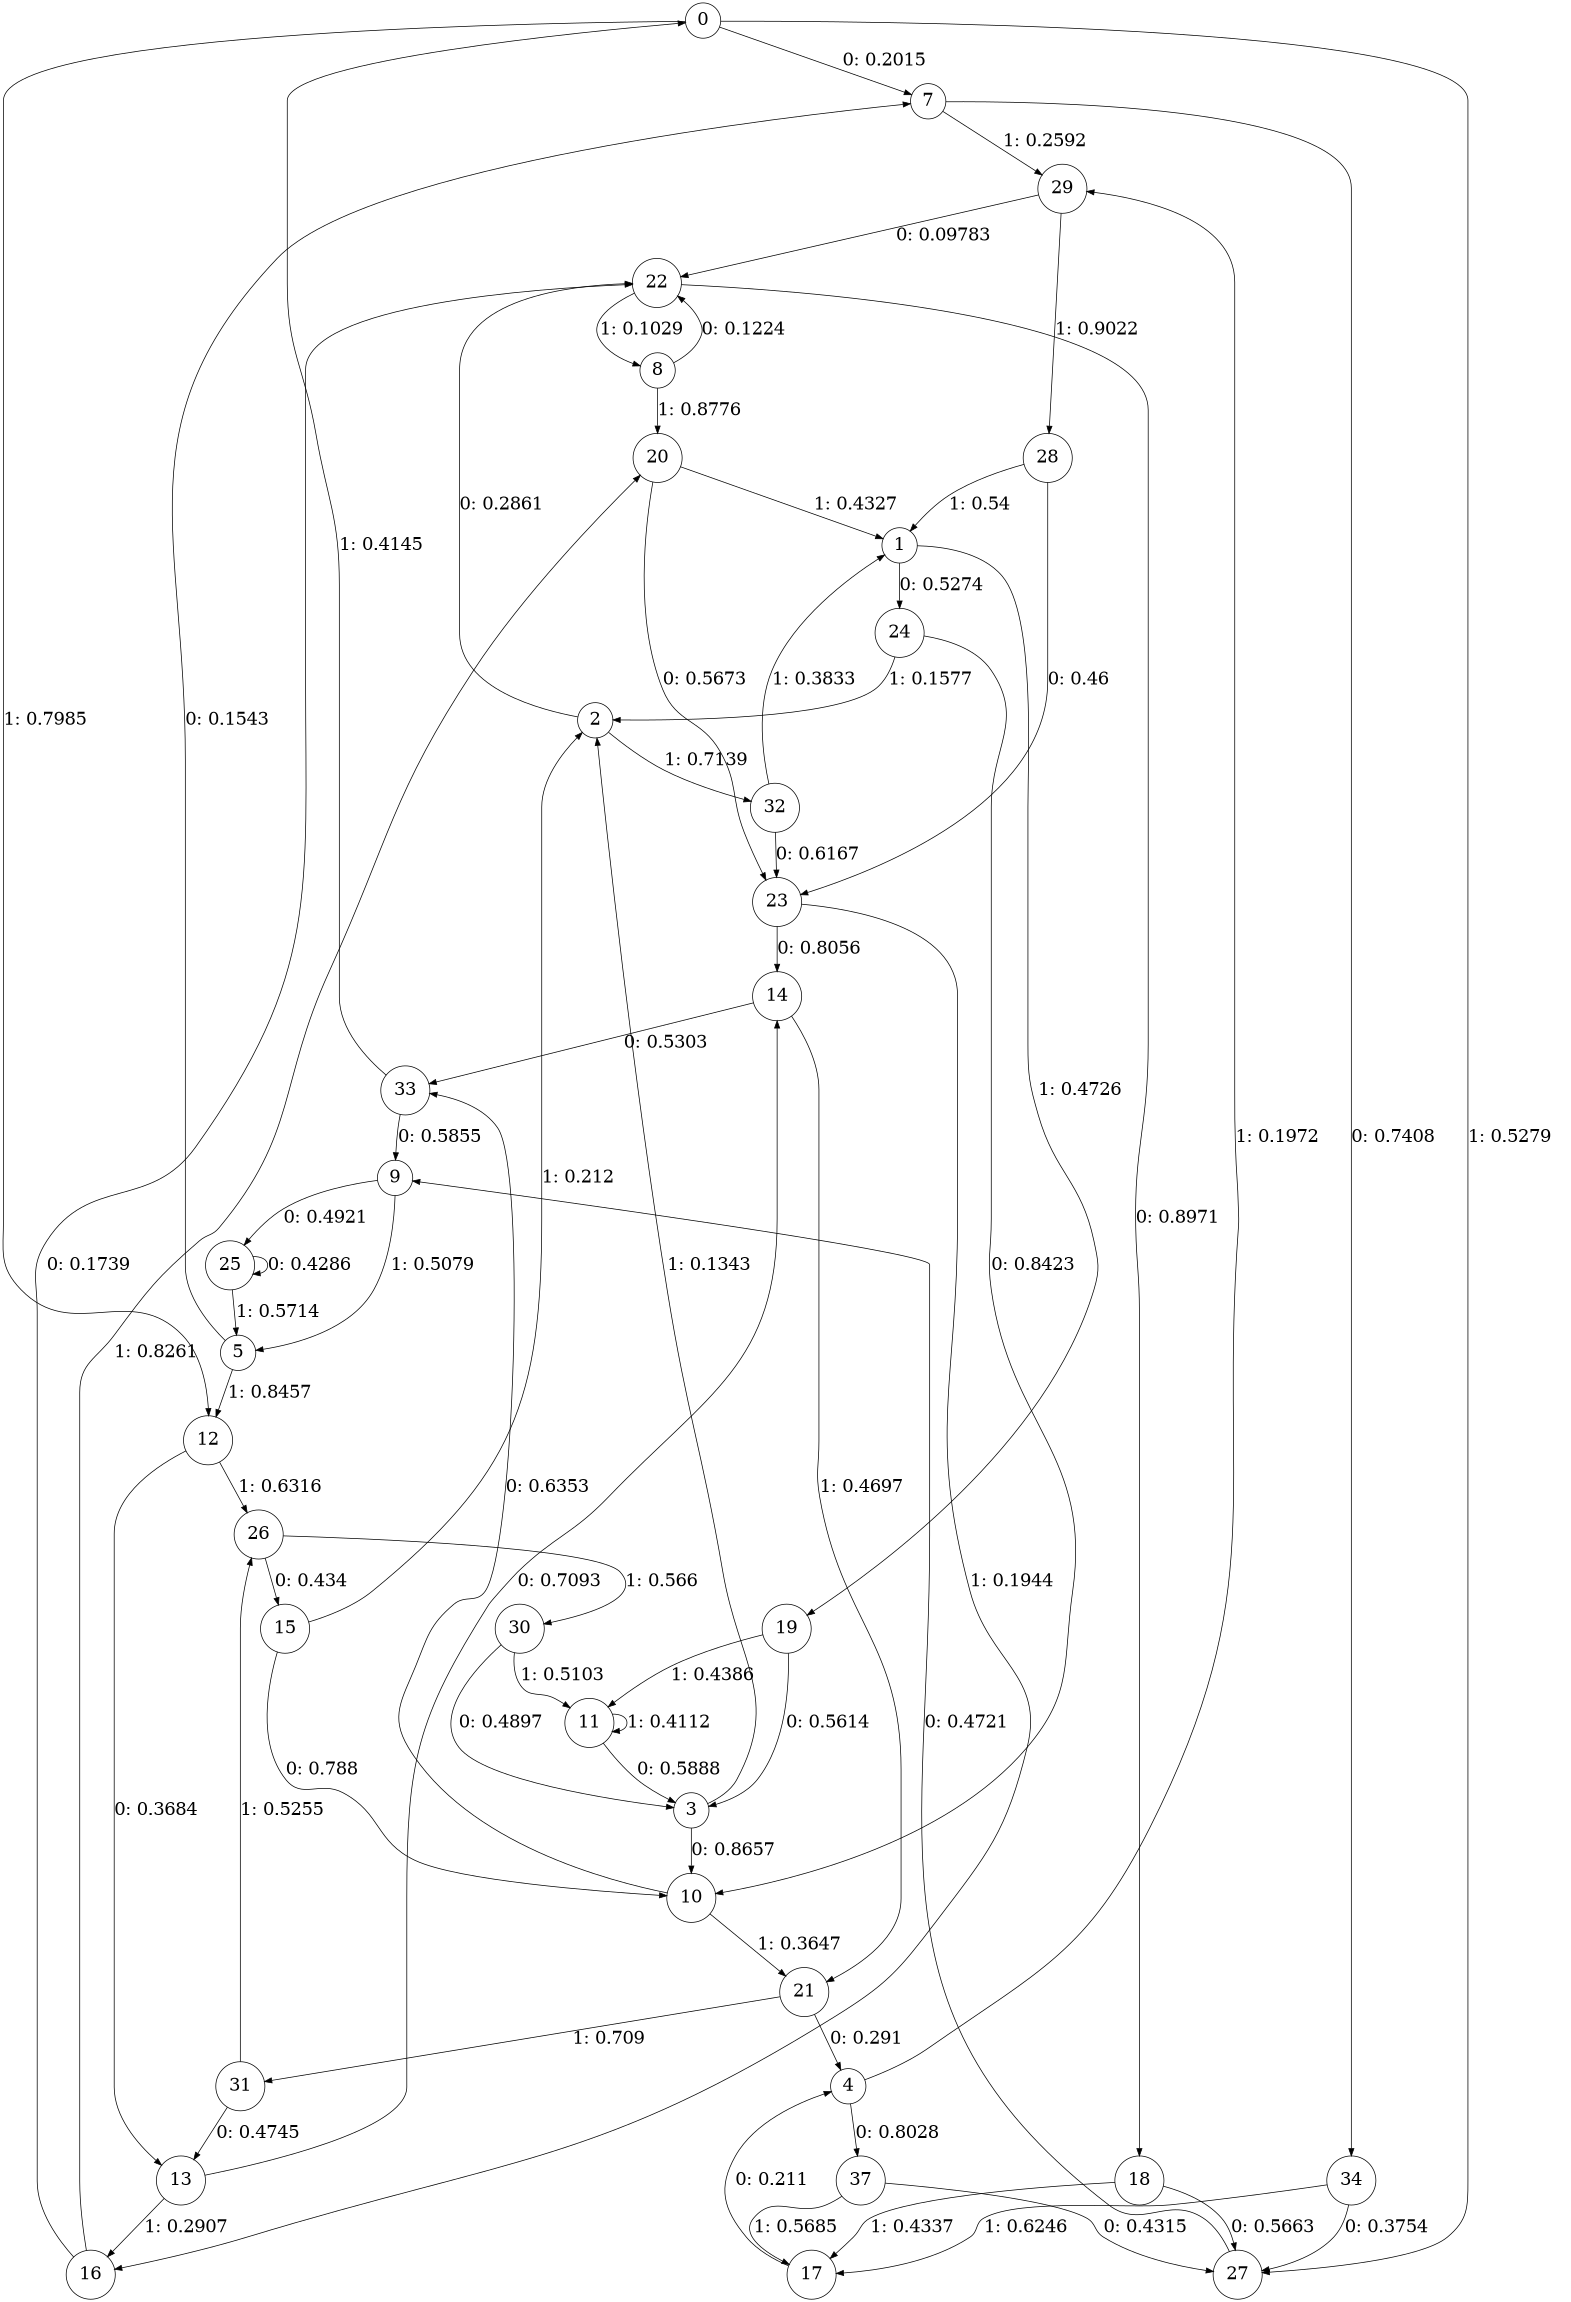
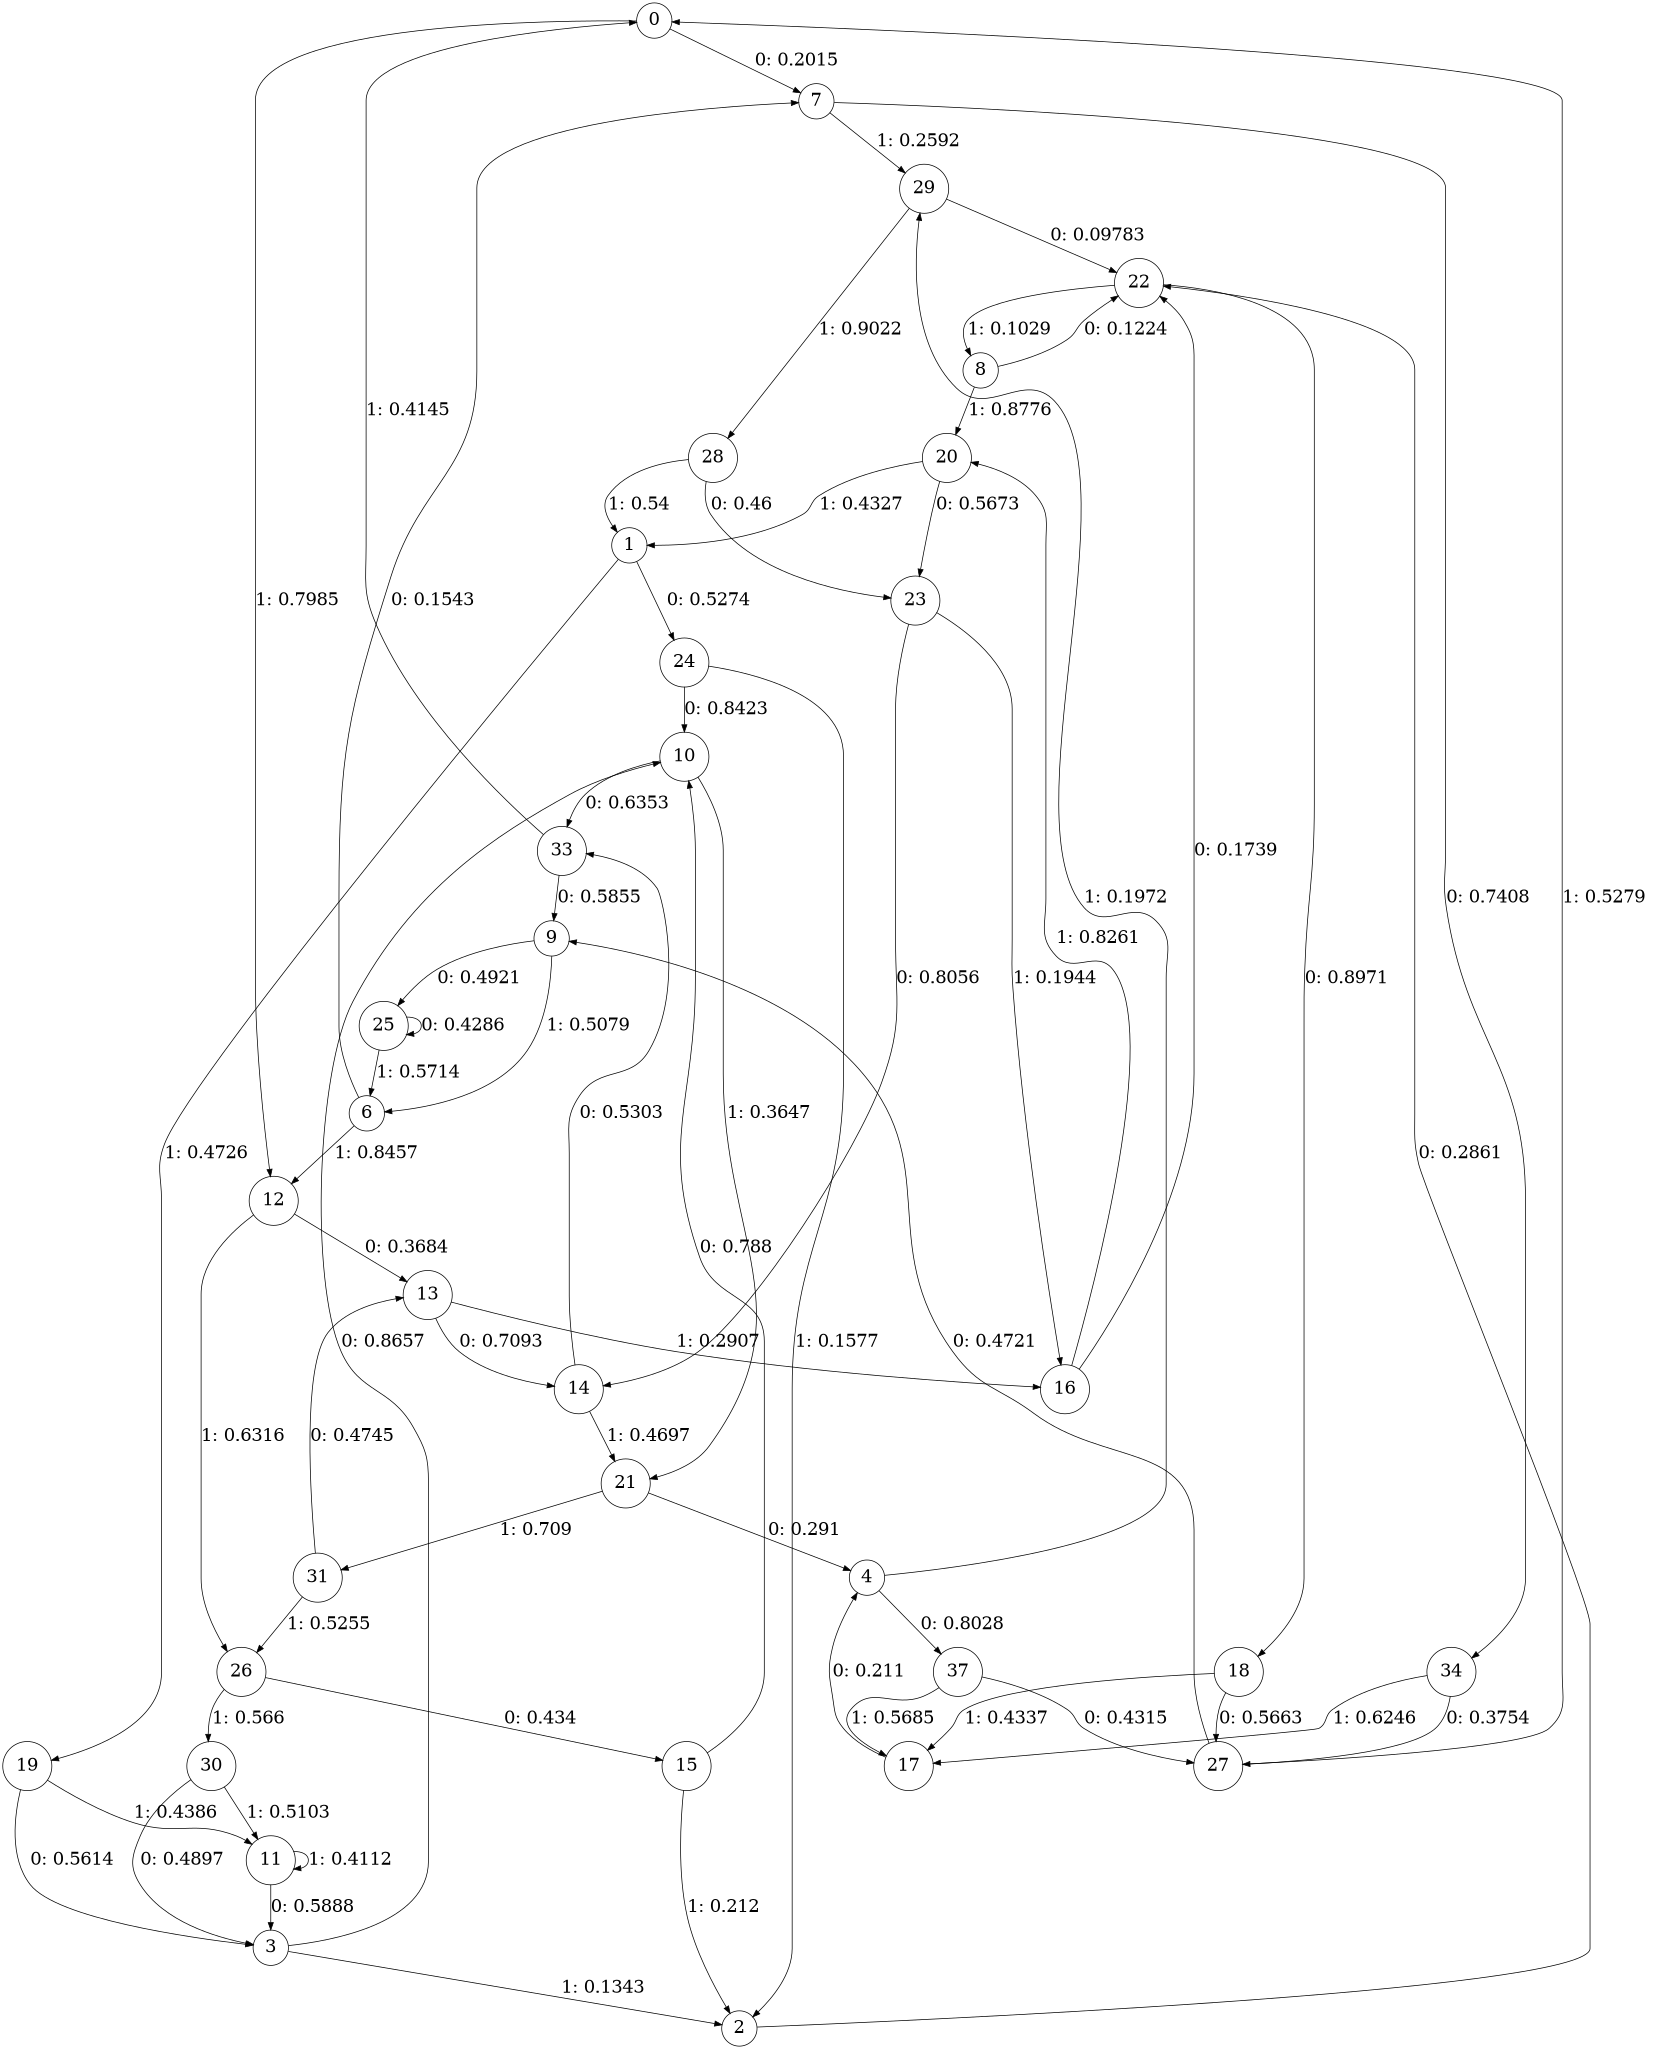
node "32": removed
edge "0" -> "27": reversed
node "5": label "5" -> "6"
